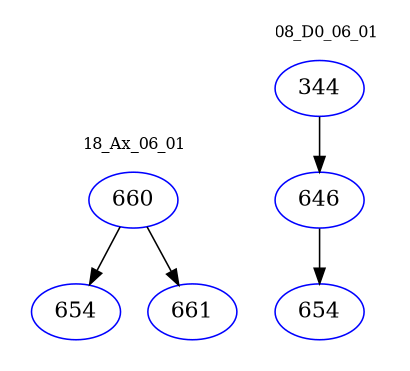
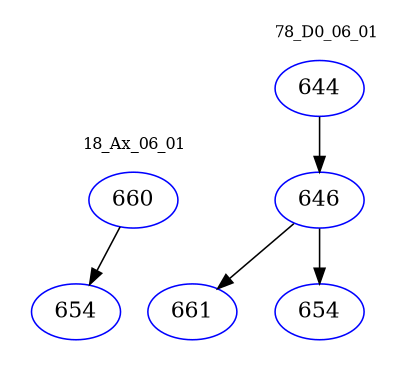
cluster "08_D0_06_01": label "08_D0_06_01" -> "78_D0_06_01"
node "344": label "344" -> "644"
edge "660" -> "661": now "646" -> "661"
